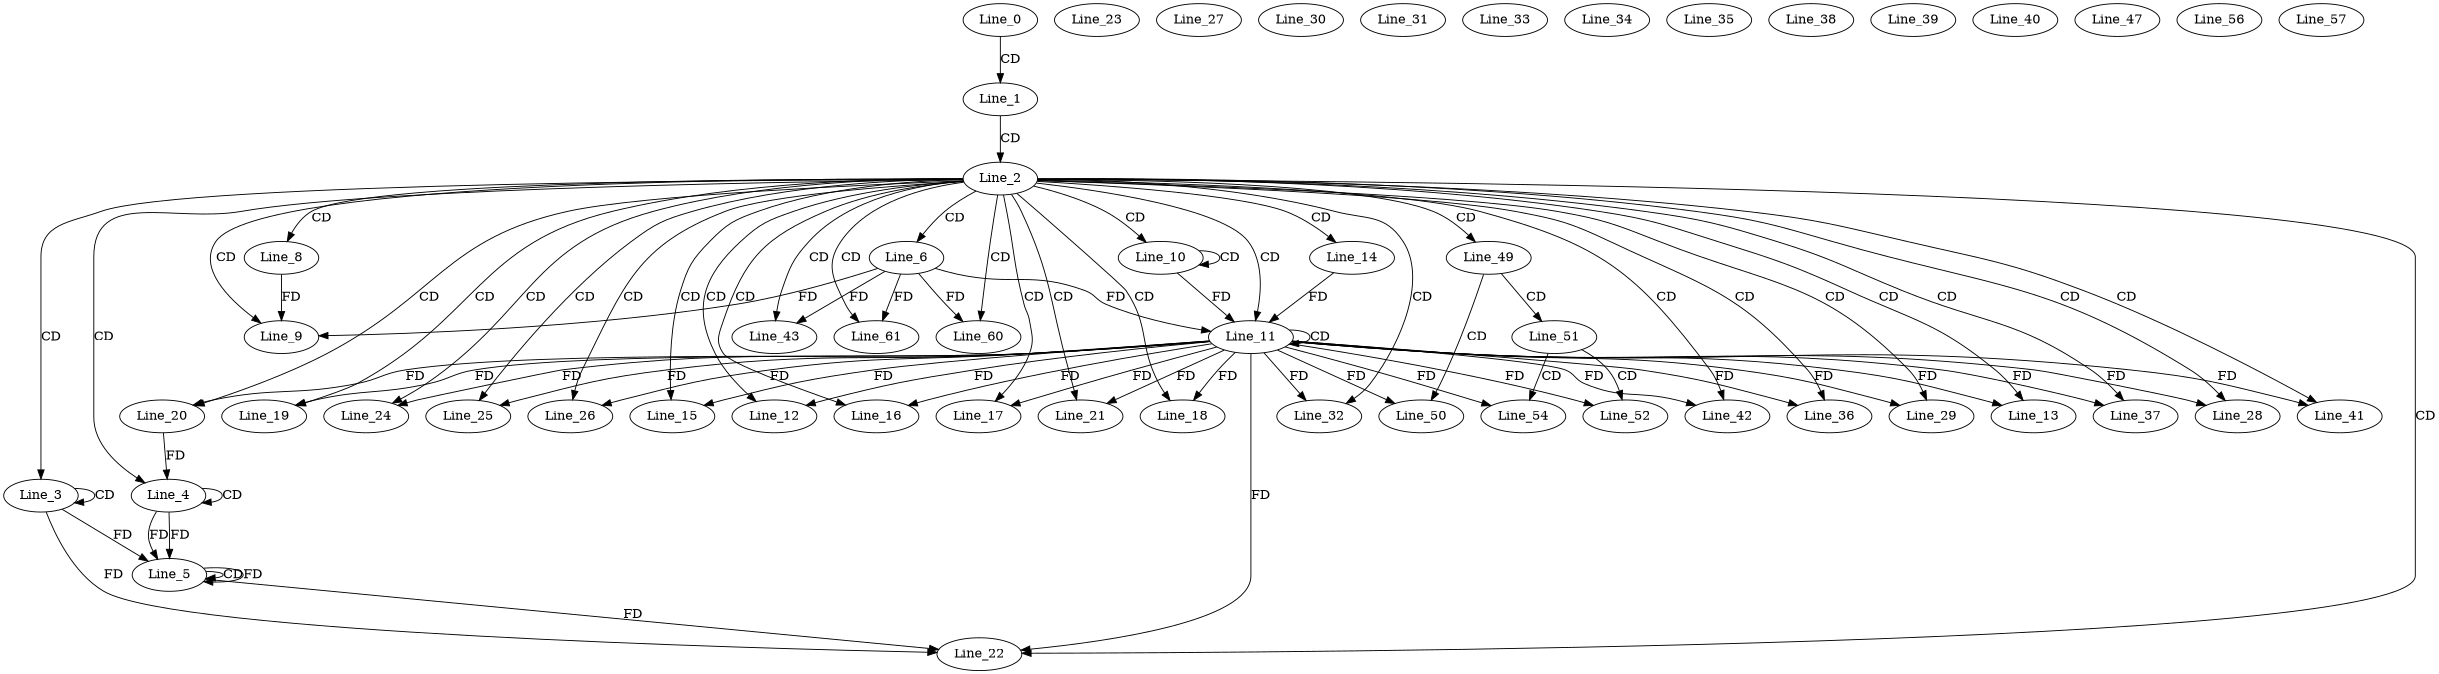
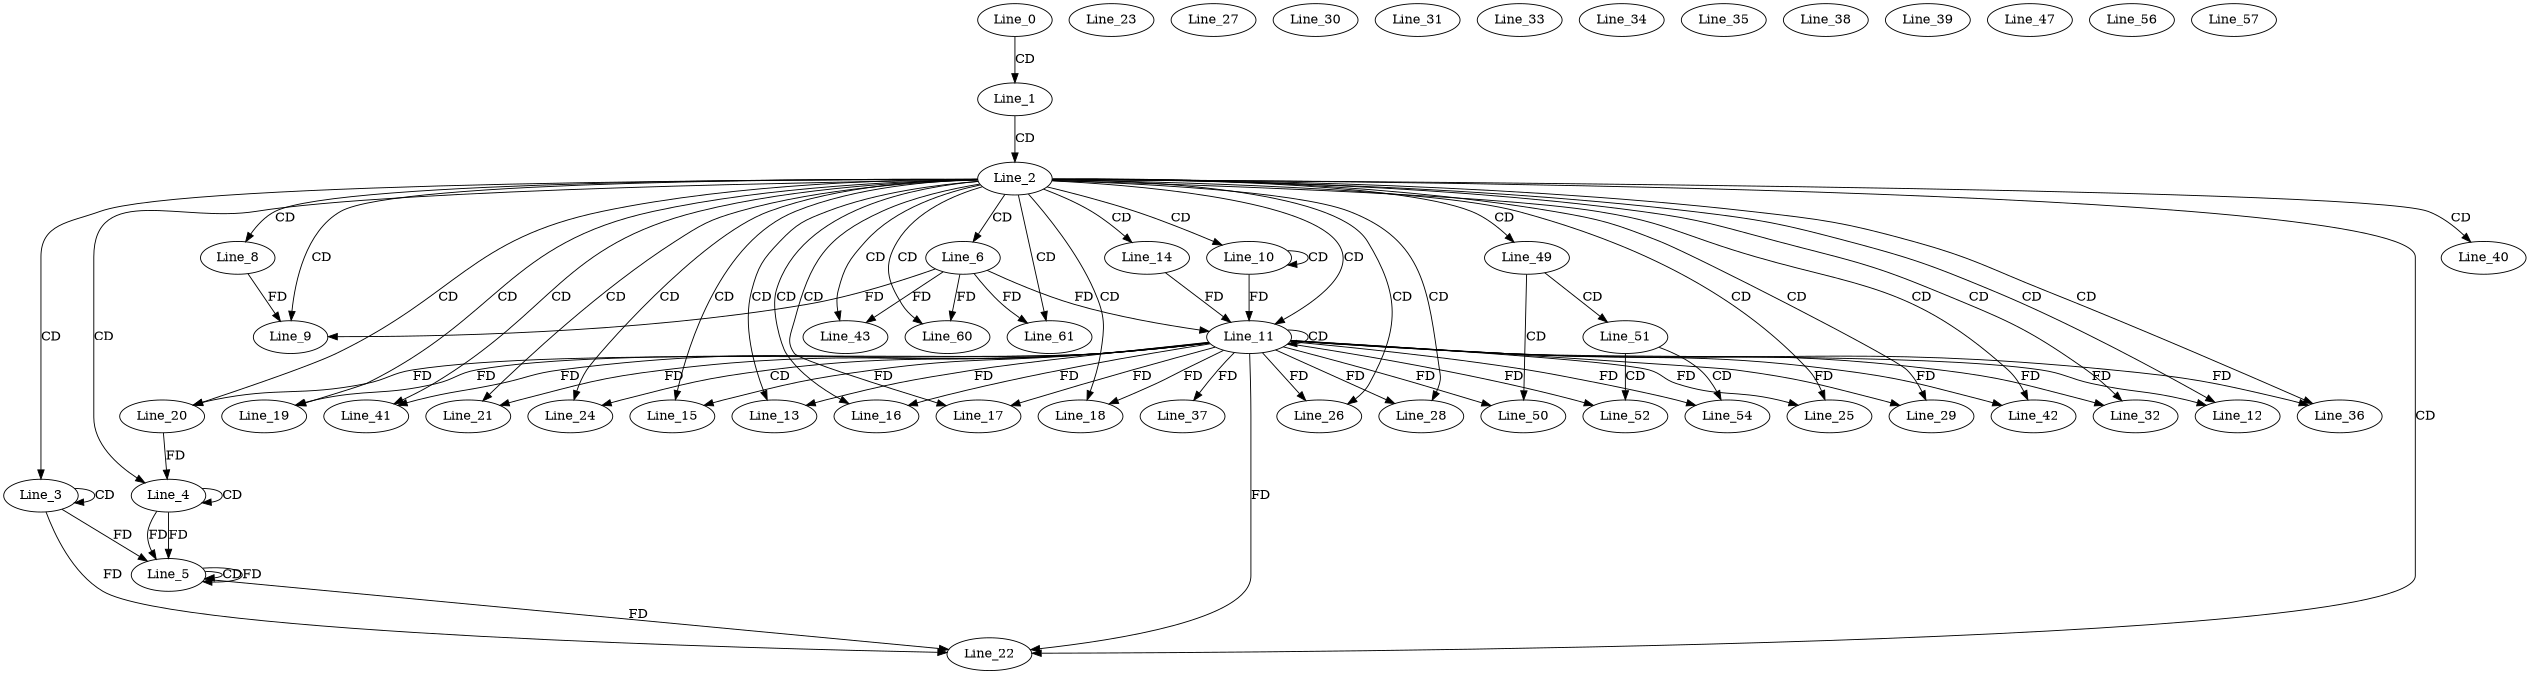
edge "Line_2" -> "Line_37": now "Line_2" -> "Line_40"
edge "Line_11" -> "Line_24": label "FD" -> "CD"
